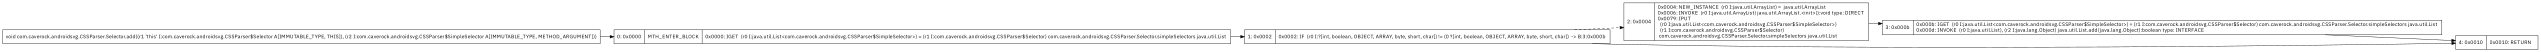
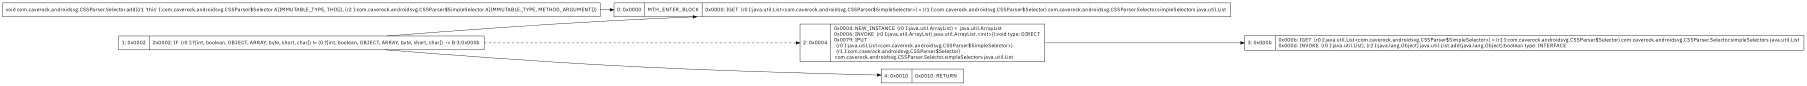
edge "0: 0x0000" -> "1: 0x0002": reversed
edge "3: 0x000b" -> "4: 0x0010": removed
